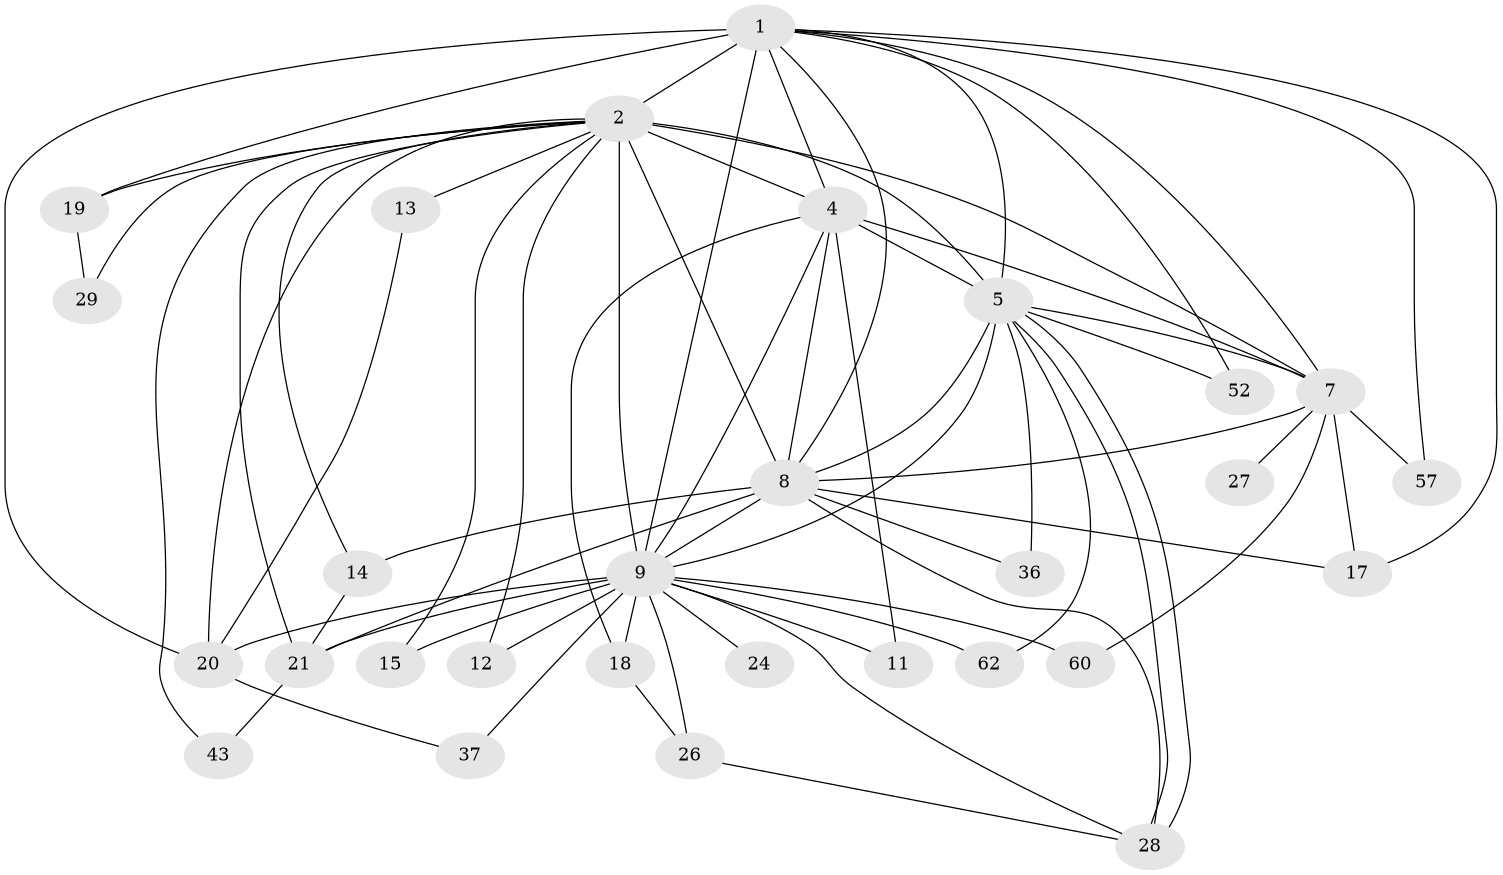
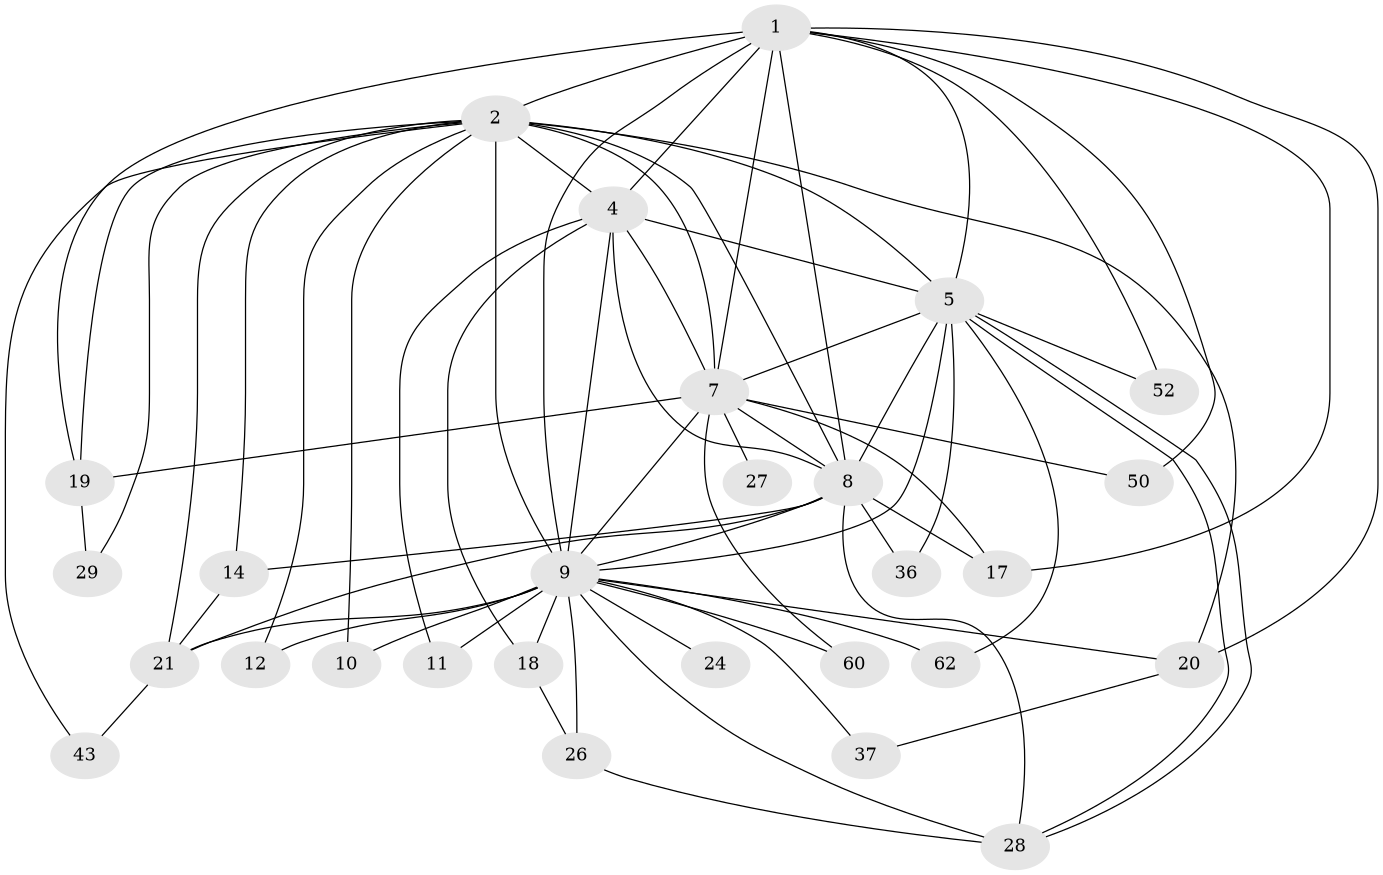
node "13": removed
edge "7" -- "19": added
edge "7" -- "9": added
node "57": label "57" -> "50"
node "15": label "15" -> "10"
